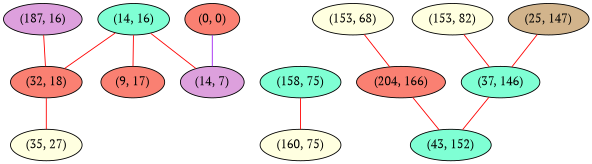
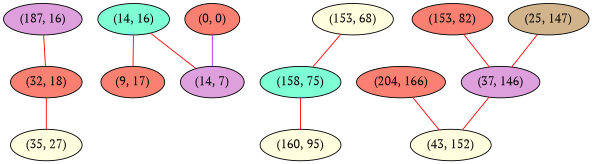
node "(153, 82)": fillcolor lightyellow -> salmon
edge "(14, 16)" -- "(32, 18)": removed
edge "(153, 68)" -- "(204, 166)": now "(153, 68)" -- "(158, 75)"
node "(37, 146)": fillcolor aquamarine -> plum
node "(160, 75)": label "(160, 75)" -> "(160, 95)"
node "(43, 152)": fillcolor aquamarine -> lightyellow
